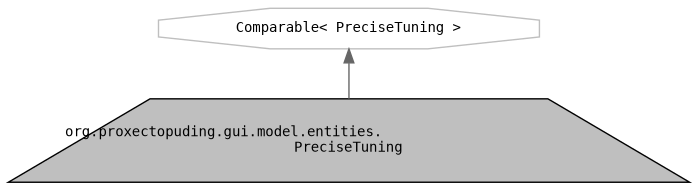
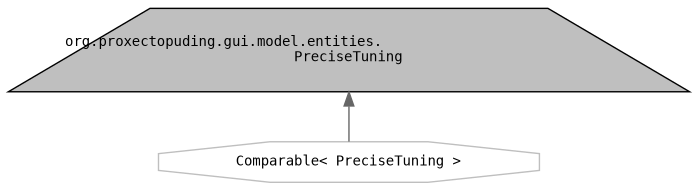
edge "org.proxectopuding.gui.model.entities. PreciseTuning" -> "Comparable< PreciseTuning >": reversed
